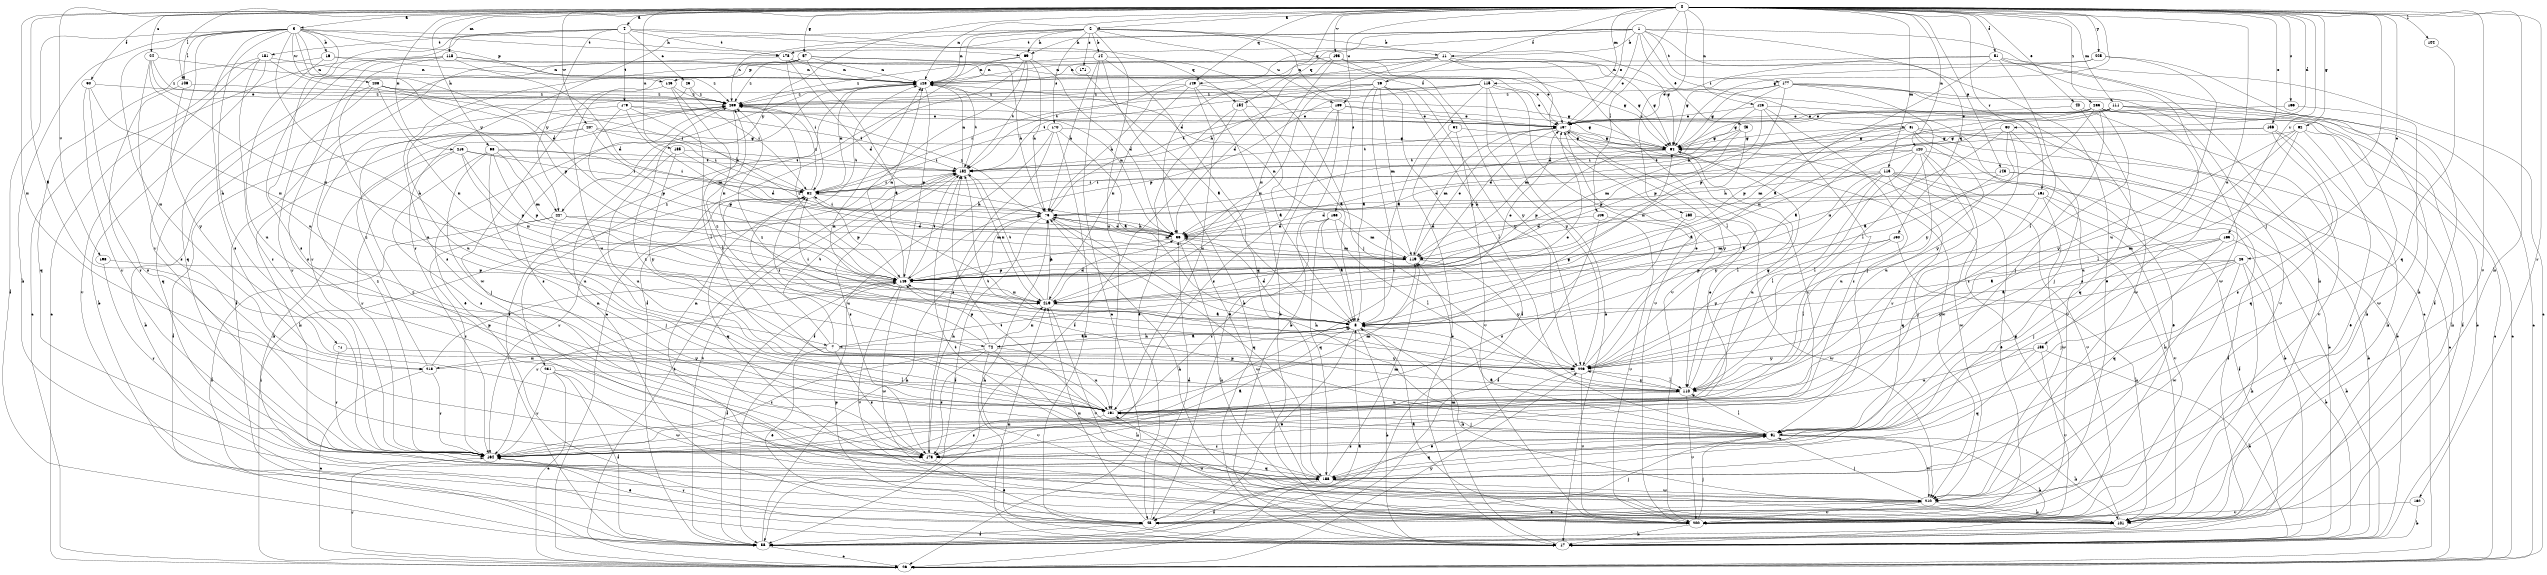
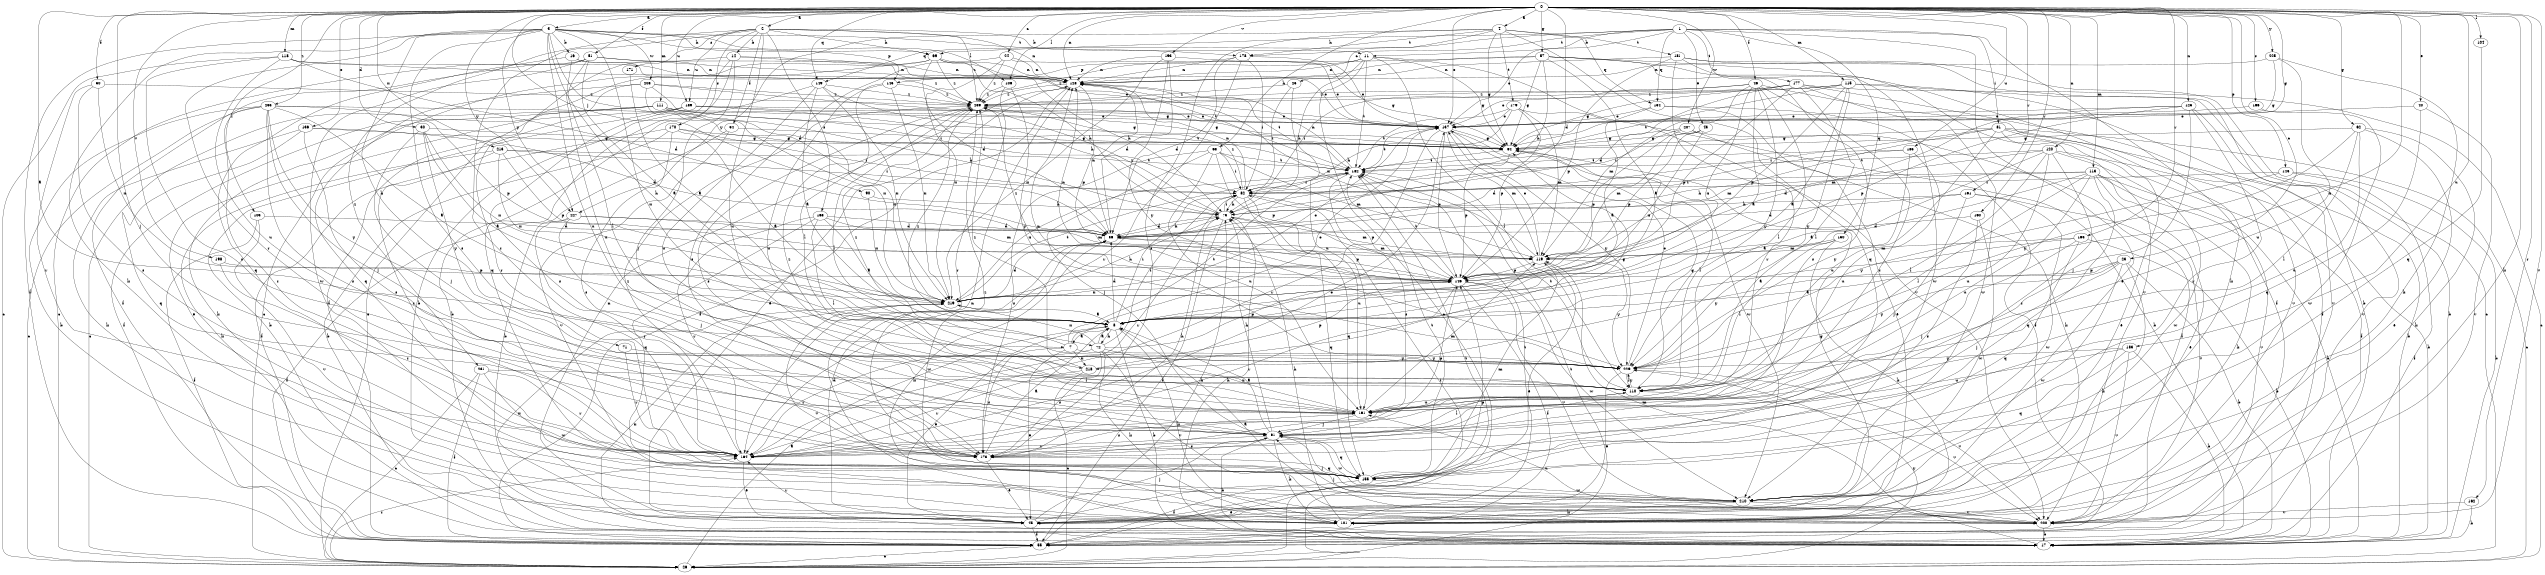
node "90": added
edge "119" -> "45": added, label "e"
edge "161" -> "55": now "81" -> "55"
